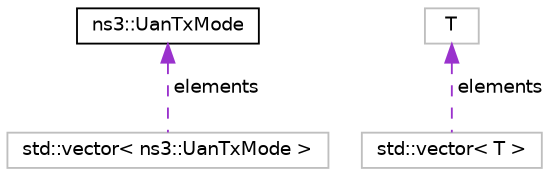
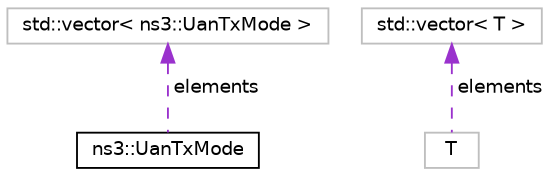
edge "std::vector< ns3::UanTxMode >" -> "ns3::UanTxMode": reversed
edge "std::vector< T >" -> "T": reversed
